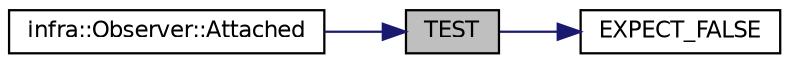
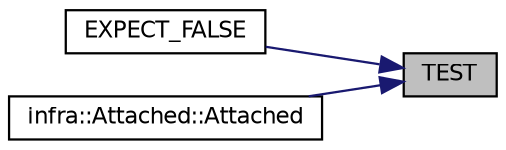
node "infra::Observer::Attached": label "infra::Observer::Attached" -> "infra::Attached::Attached"
edge "TEST" -> "EXPECT_FALSE": reversed
